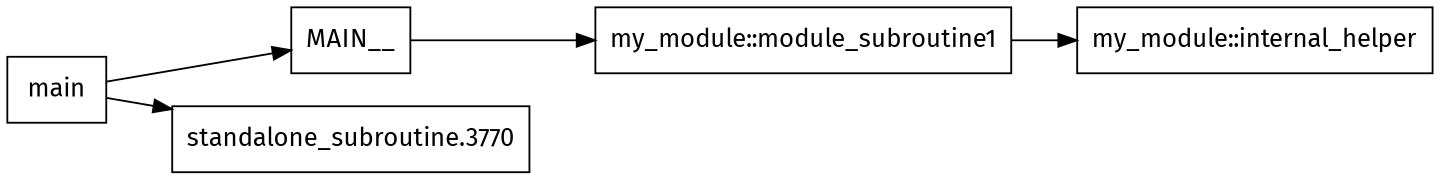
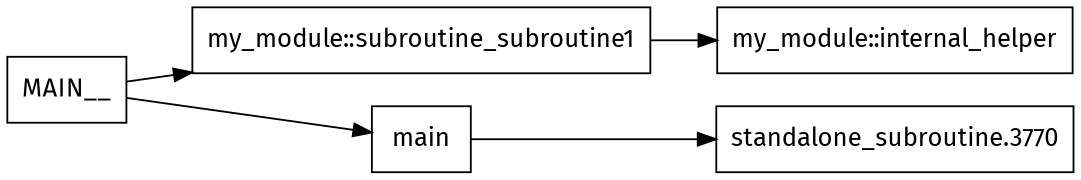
node "my_module::module_subroutine1": label "my_module::module_subroutine1" -> "my_module::subroutine_subroutine1"
edge "main" -> "MAIN__": reversed
